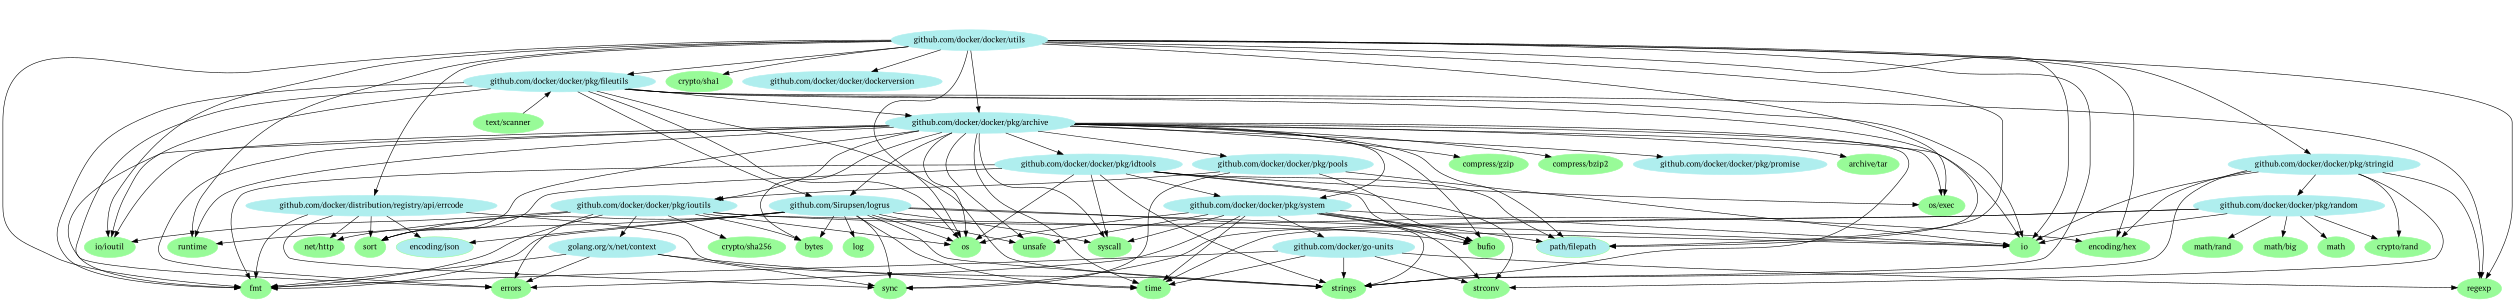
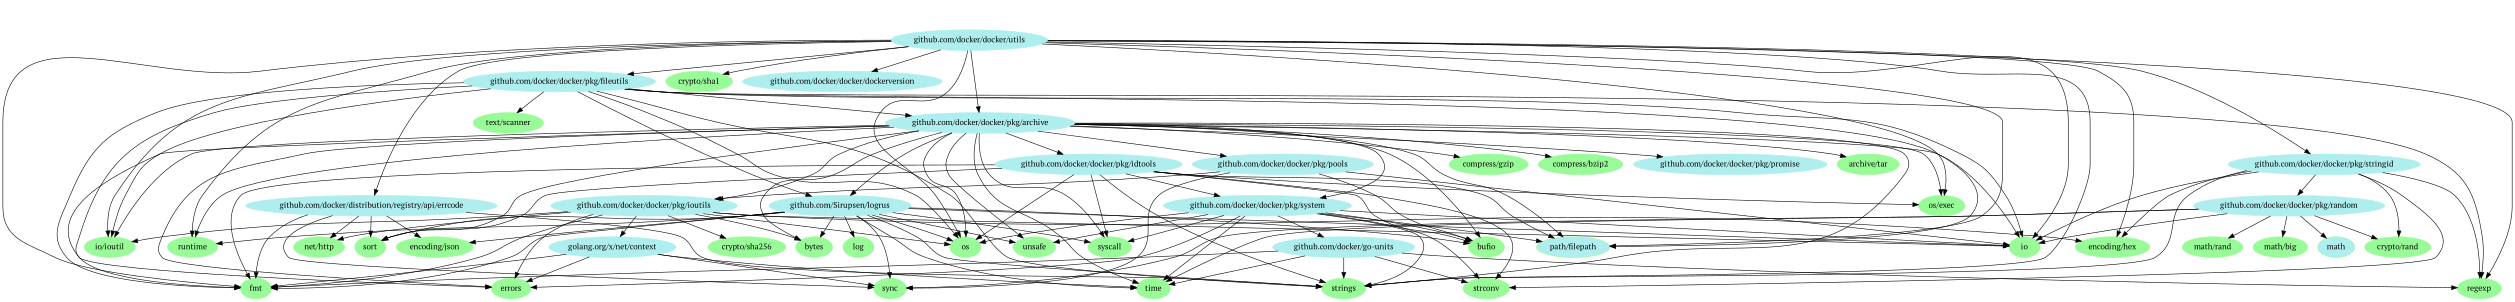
edge "text/scanner" -> "github.com/docker/docker/pkg/fileutils": reversed
node "encoding/json": fillcolor paleturquoise -> palegreen
node "math": fillcolor palegreen -> paleturquoise
